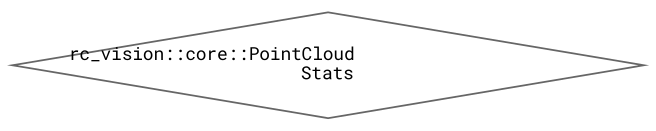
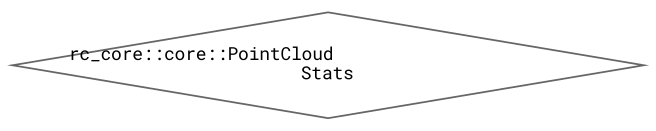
node "rc_vision::core::PointCloud Stats": label "rc_vision::core::PointCloud Stats" -> "rc_core::core::PointCloud Stats"
